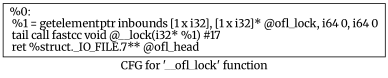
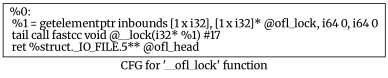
node "%0:": text "ret %struct._IO_FILE.7** @ofl_head" -> "ret %struct._IO_FILE.5** @ofl_head"
